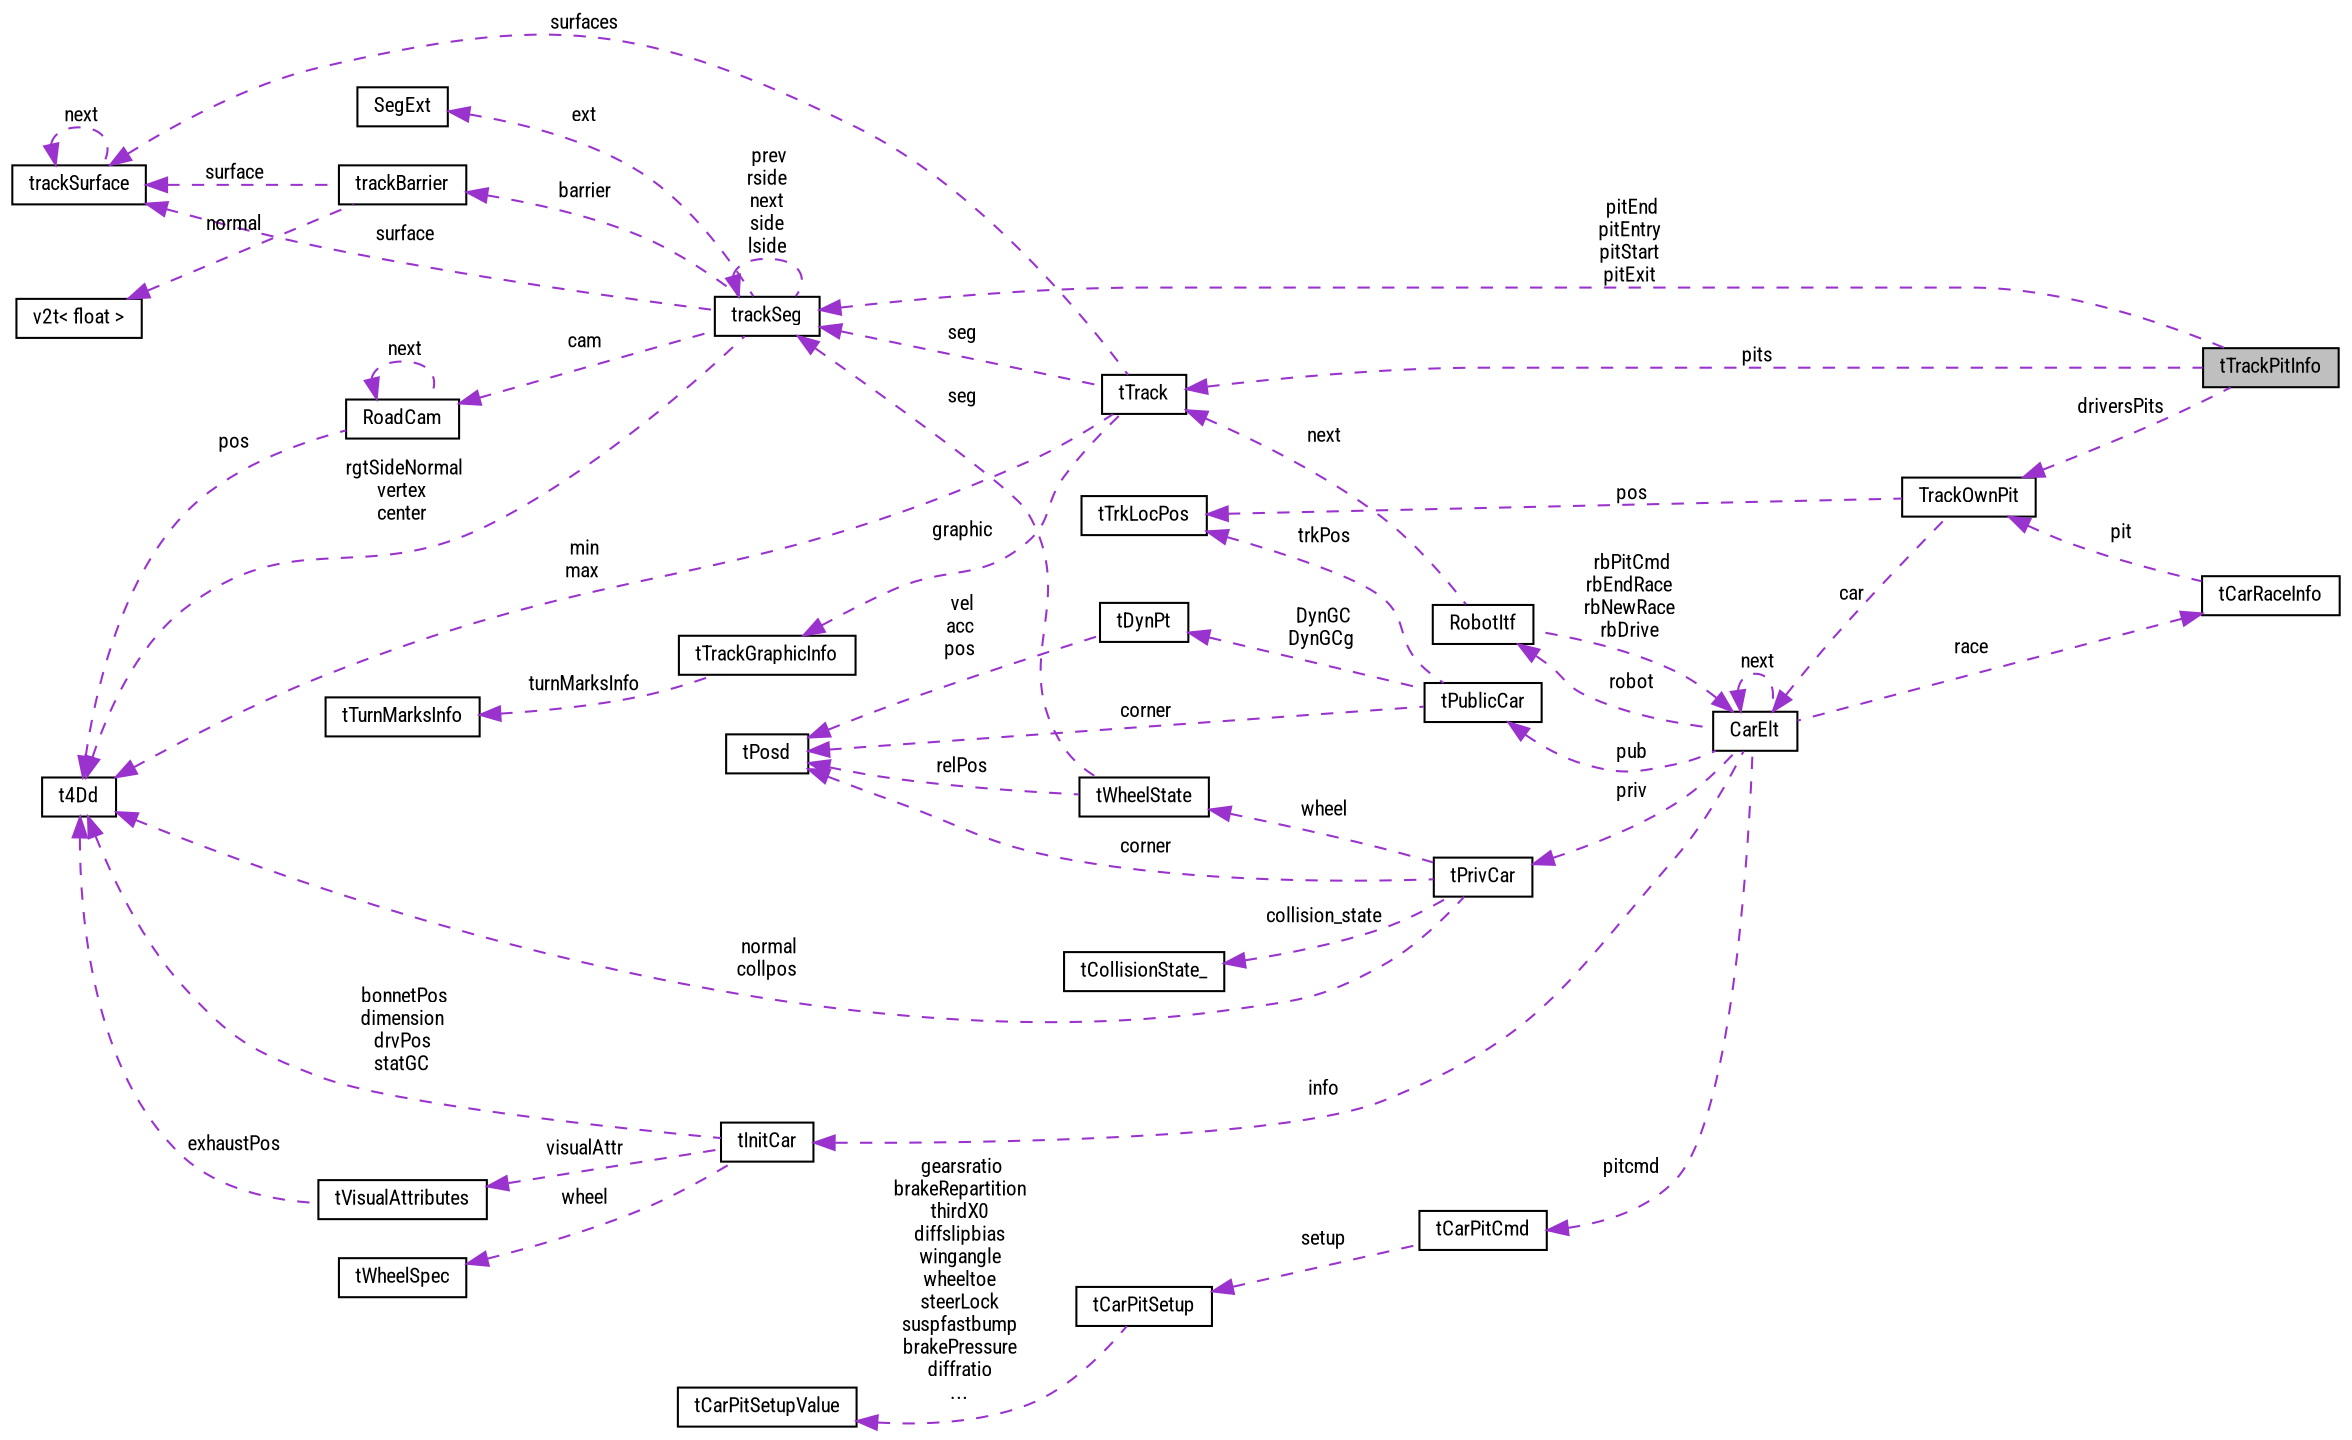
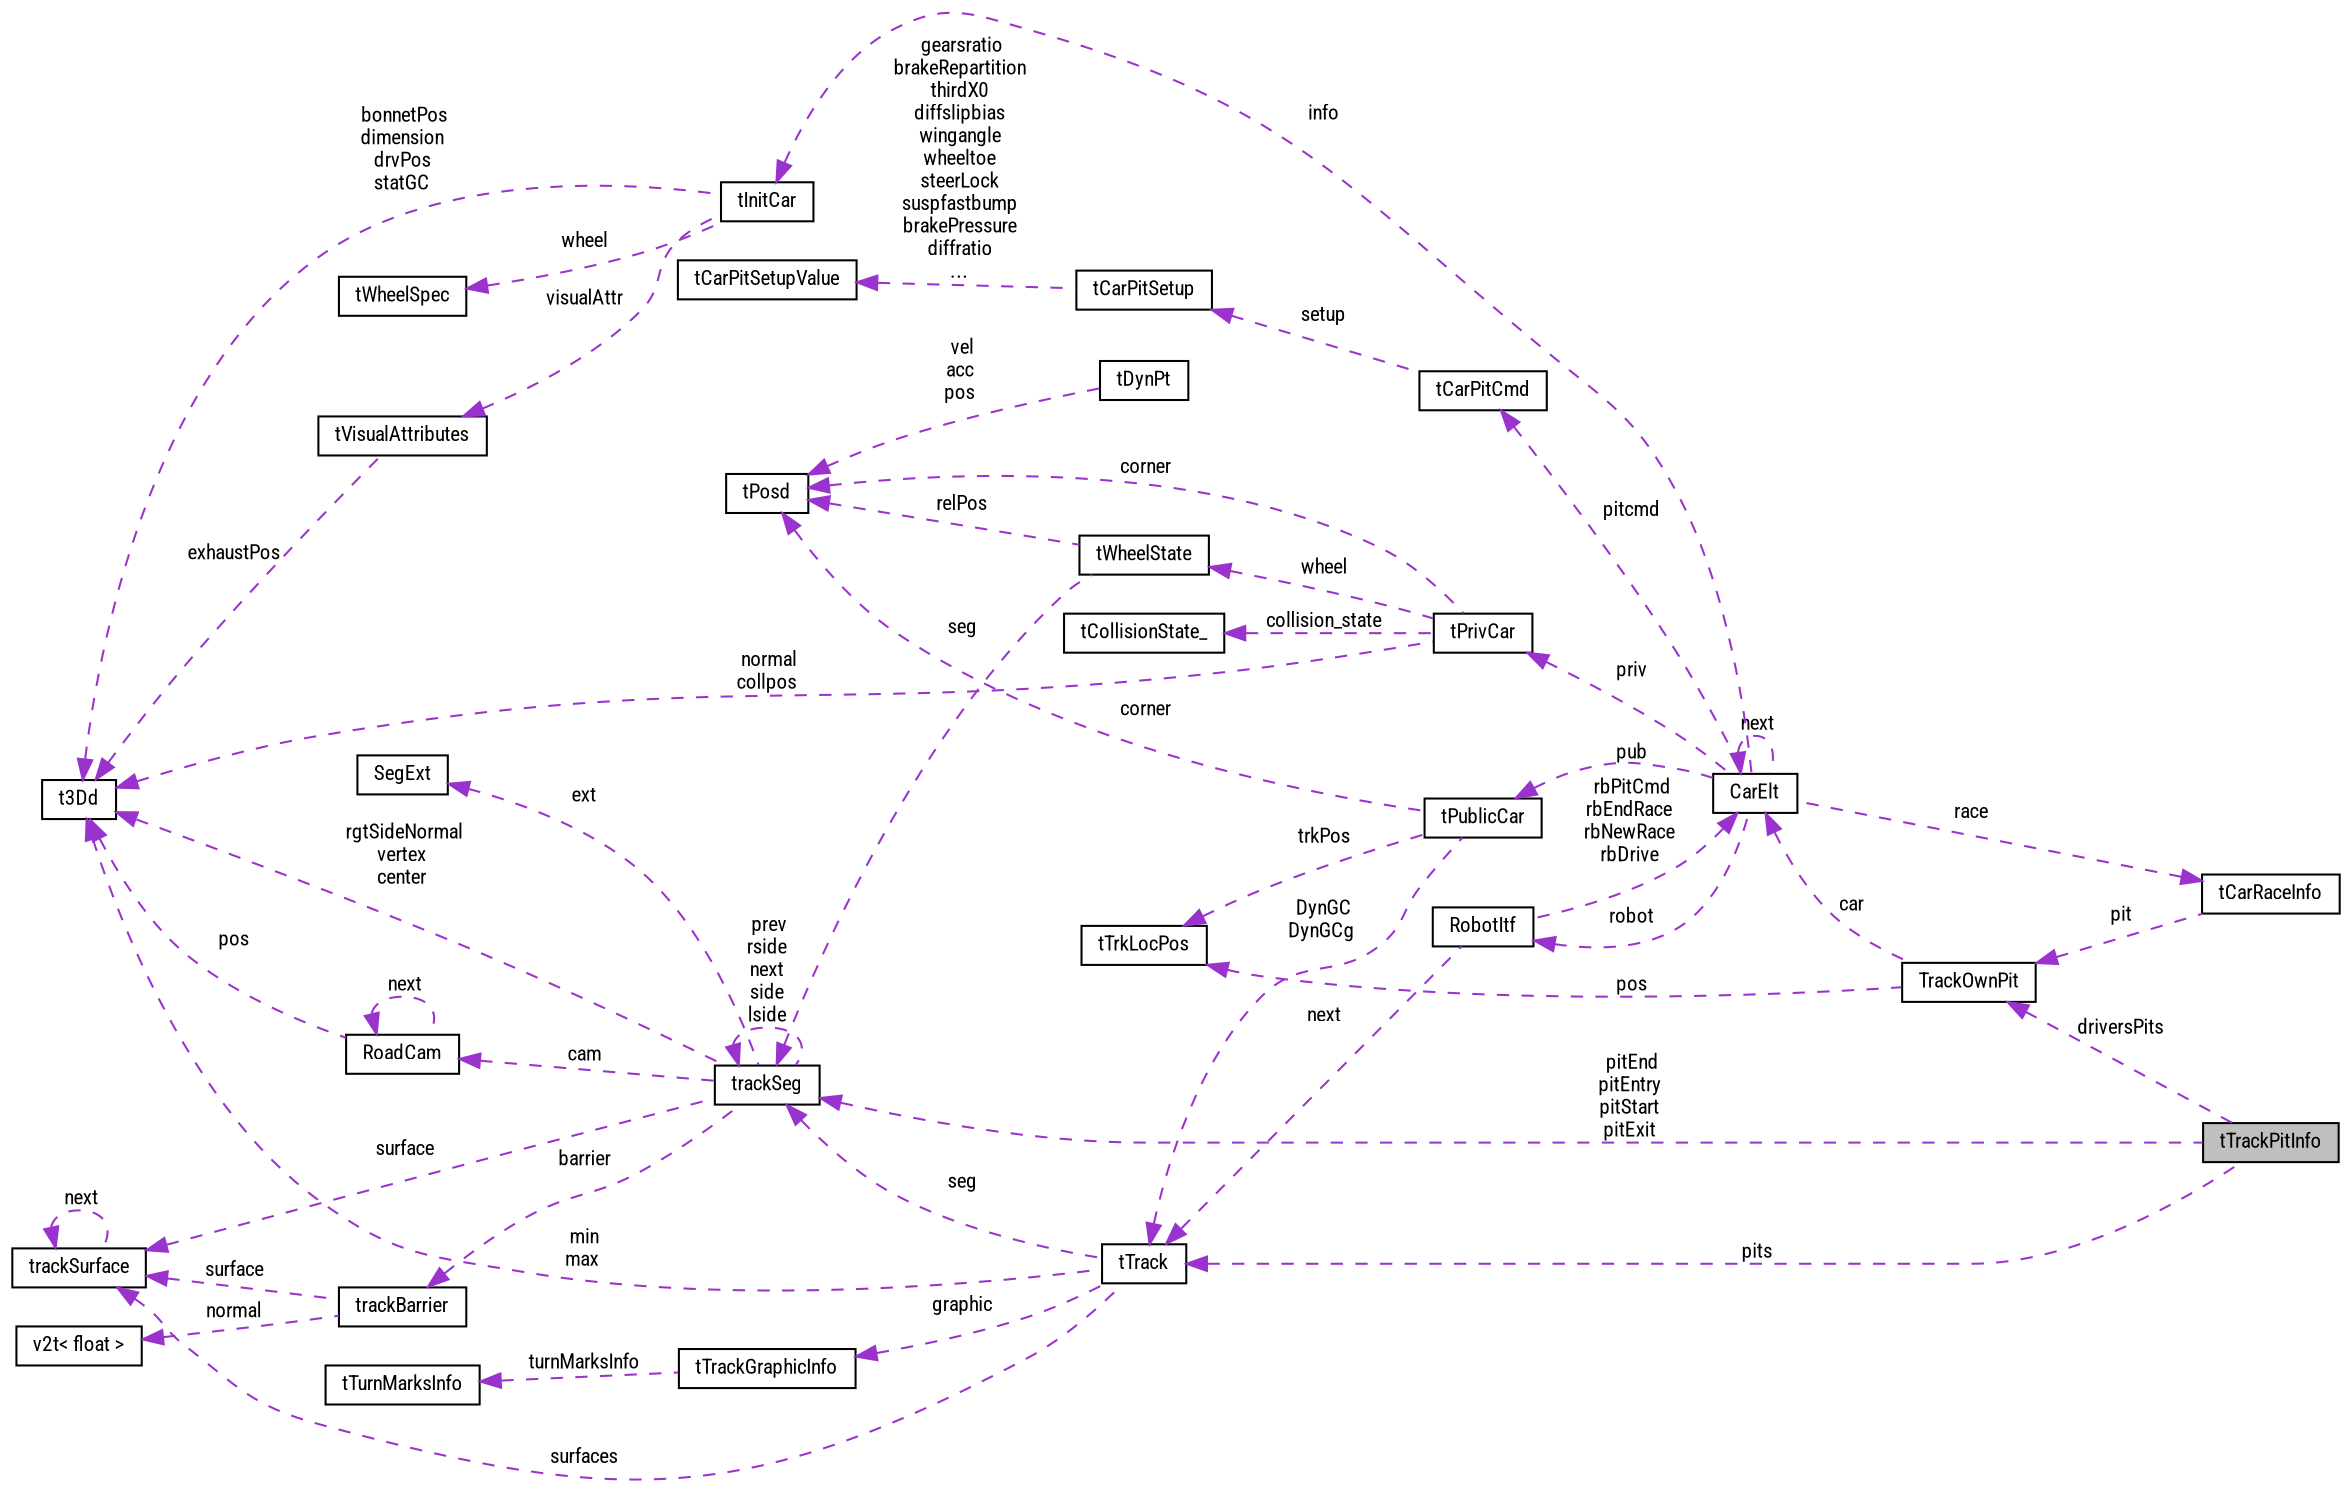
edge "tPublicCar" -> "tDynPt": now "tPublicCar" -> "tTrack"
node "t4Dd": label "t4Dd" -> "t3Dd"
